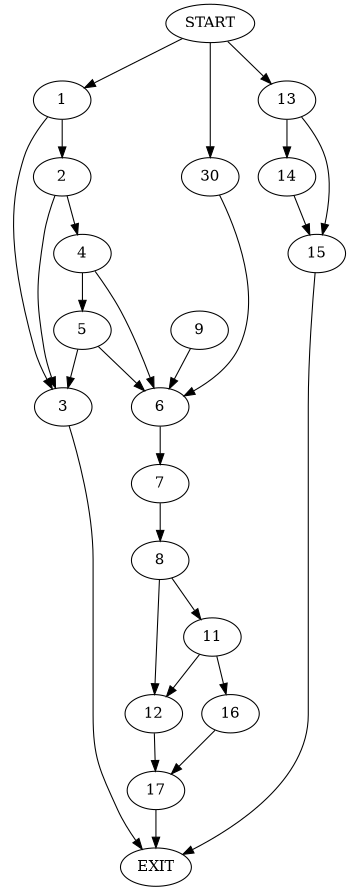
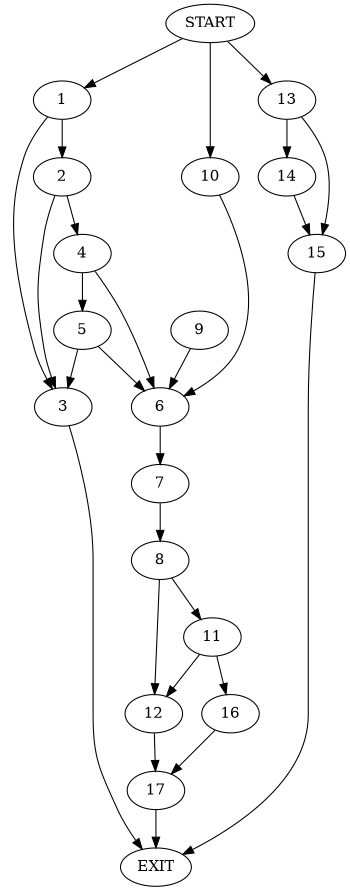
node "30": label "30" -> "10"
